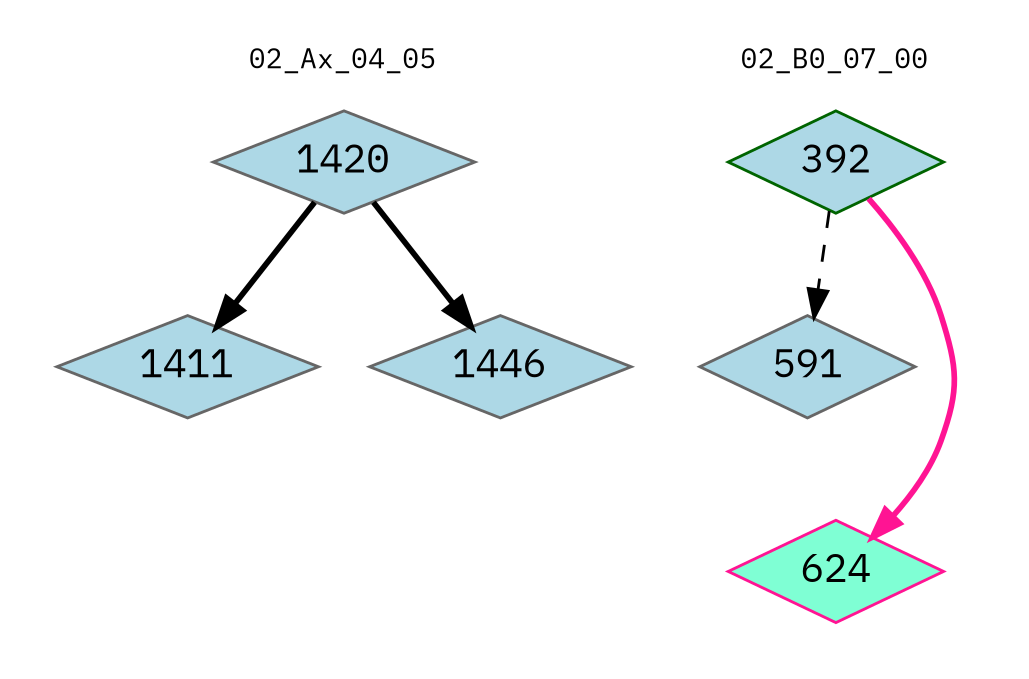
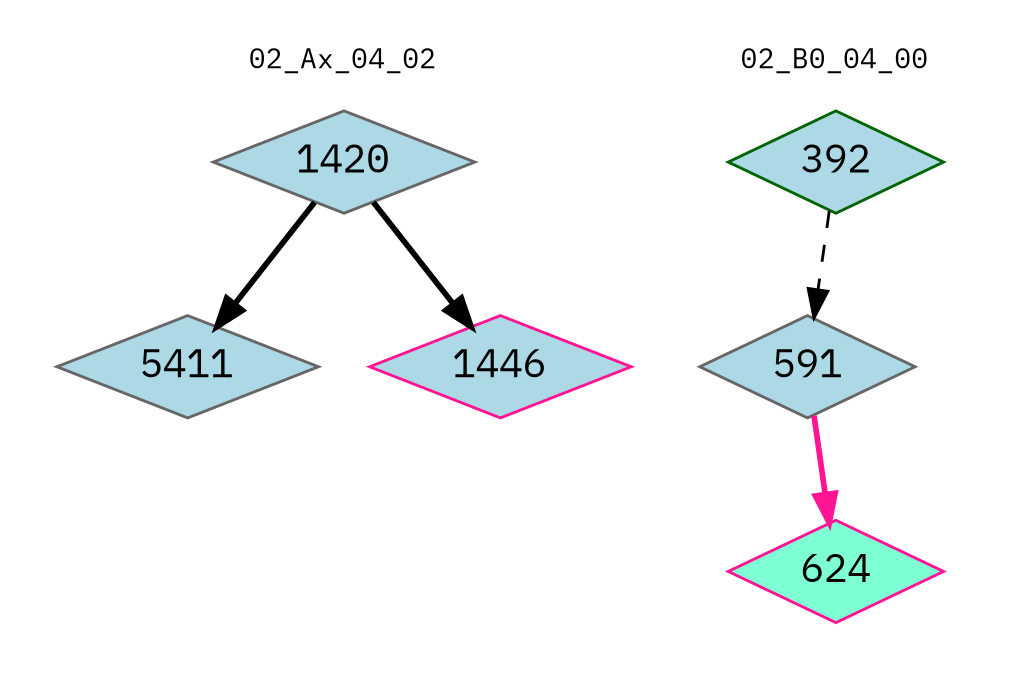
cluster "02_Ax_04_05": label "02_Ax_04_05" -> "02_Ax_04_02"
cluster "02_B0_07_00": label "02_B0_07_00" -> "02_B0_04_00"
edge "392" -> "624": now "591" -> "624"
node "1411": label "1411" -> "5411"
node "1446": color gray40 -> deeppink
